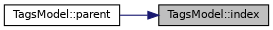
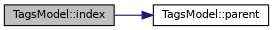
edge "TagsModel::parent" -> "TagsModel::index": reversed
